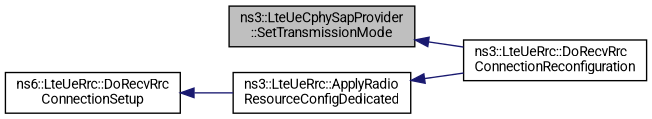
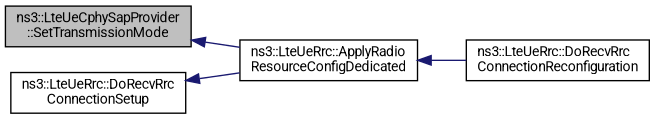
edge "ns3::LteUeRrc::DoRecvRrc ConnectionReconfiguration" -> "ns3::LteUeCphySapProvider ::SetTransmissionMode": now "ns3::LteUeRrc::ApplyRadio ResourceConfigDedicated" -> "ns3::LteUeCphySapProvider ::SetTransmissionMode"
node "ns6::LteUeRrc::DoRecvRrc ConnectionSetup": label "ns6::LteUeRrc::DoRecvRrc ConnectionSetup" -> "ns3::LteUeRrc::DoRecvRrc ConnectionSetup"
